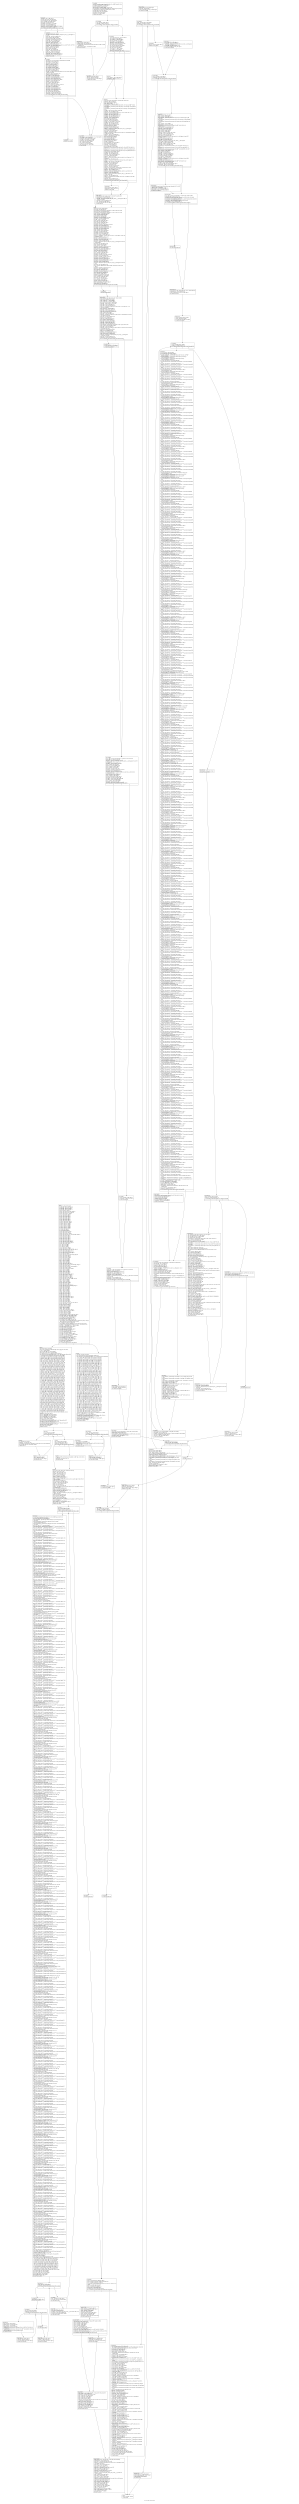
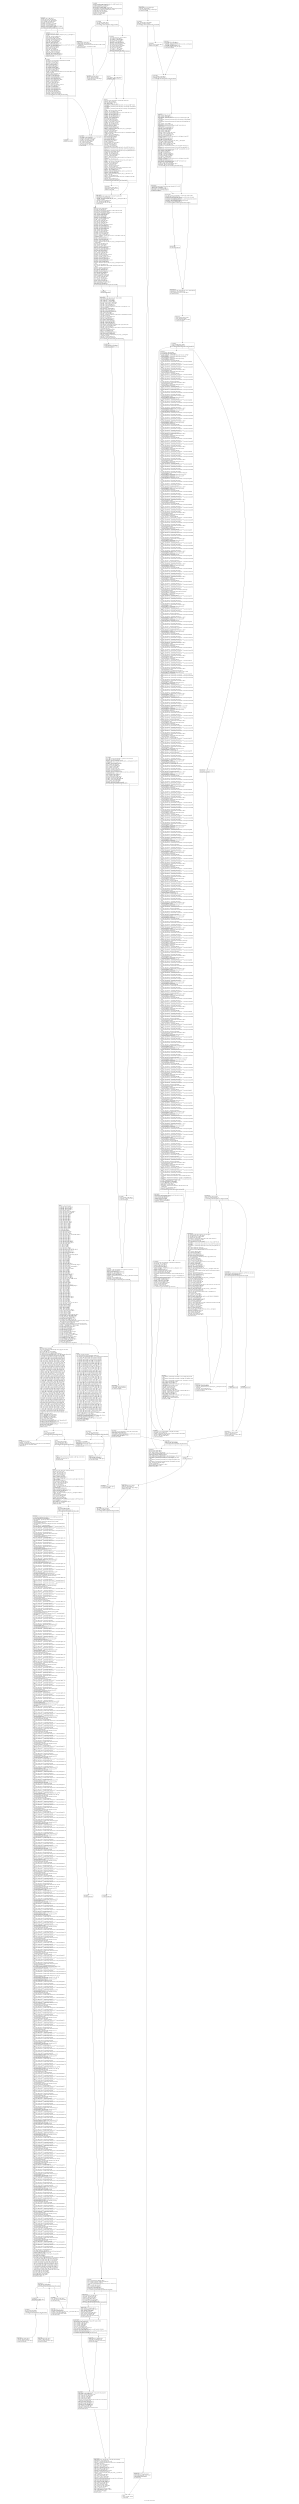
node "if.then1168:": added
node "for.inc:": removed
node "land.rhs1179:": added
node "for.body322:": removed
node "for.end329:": removed
node "for.body993:": removed
